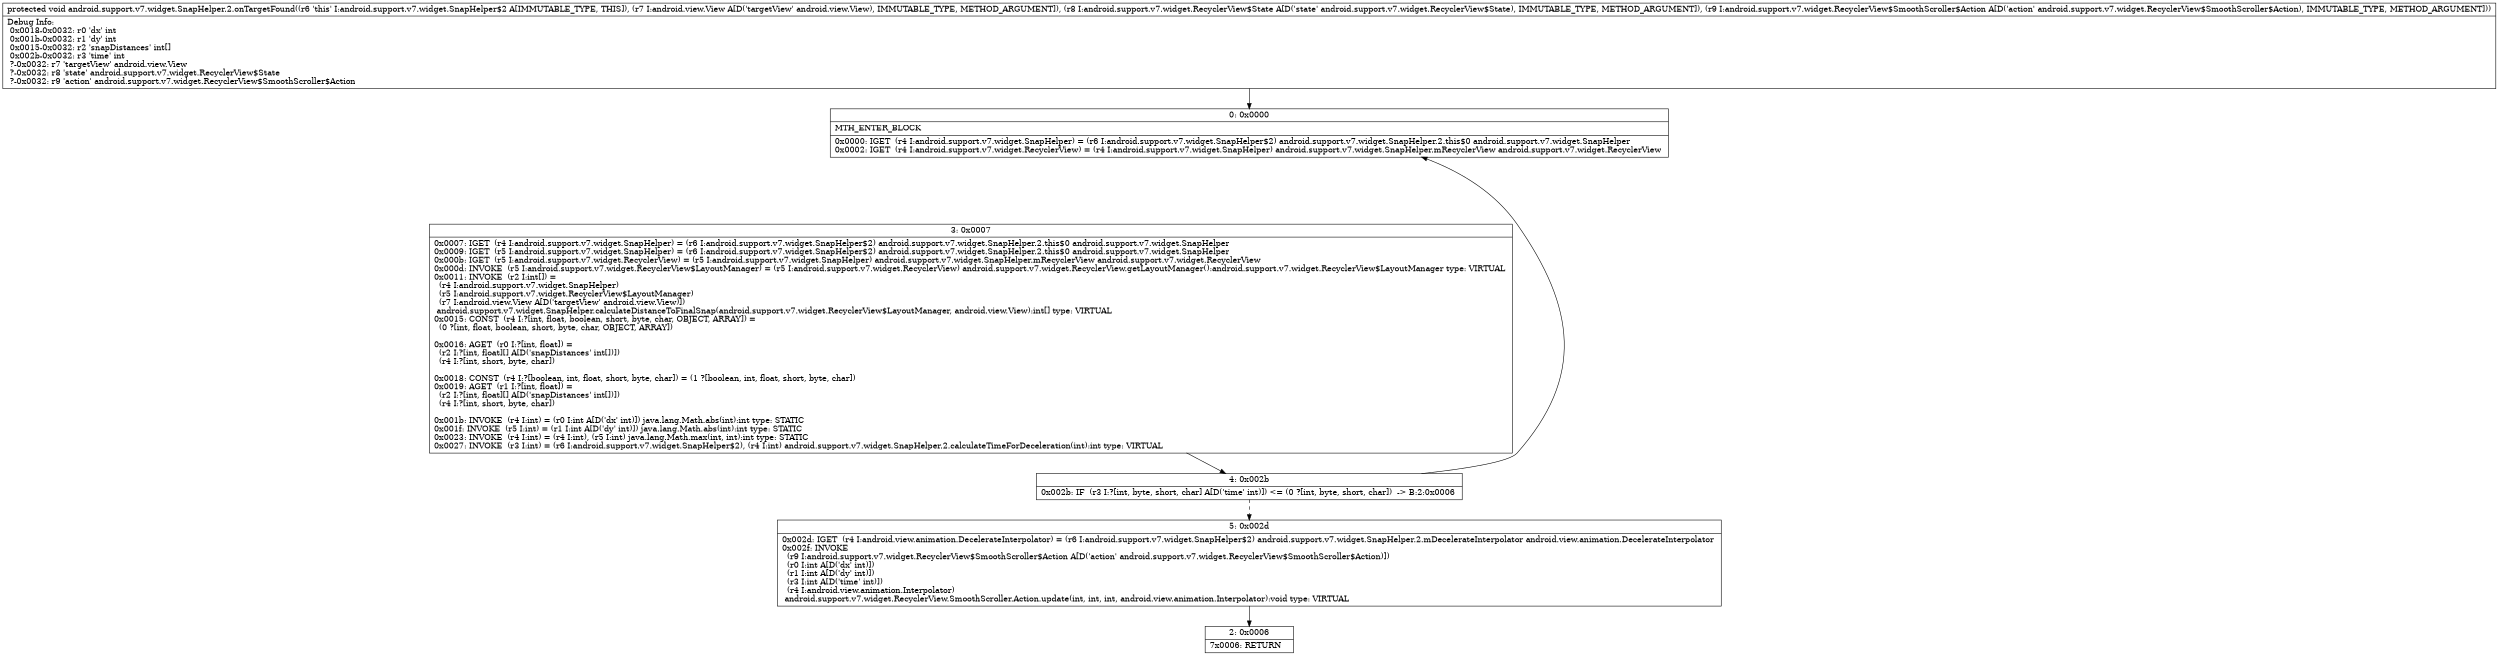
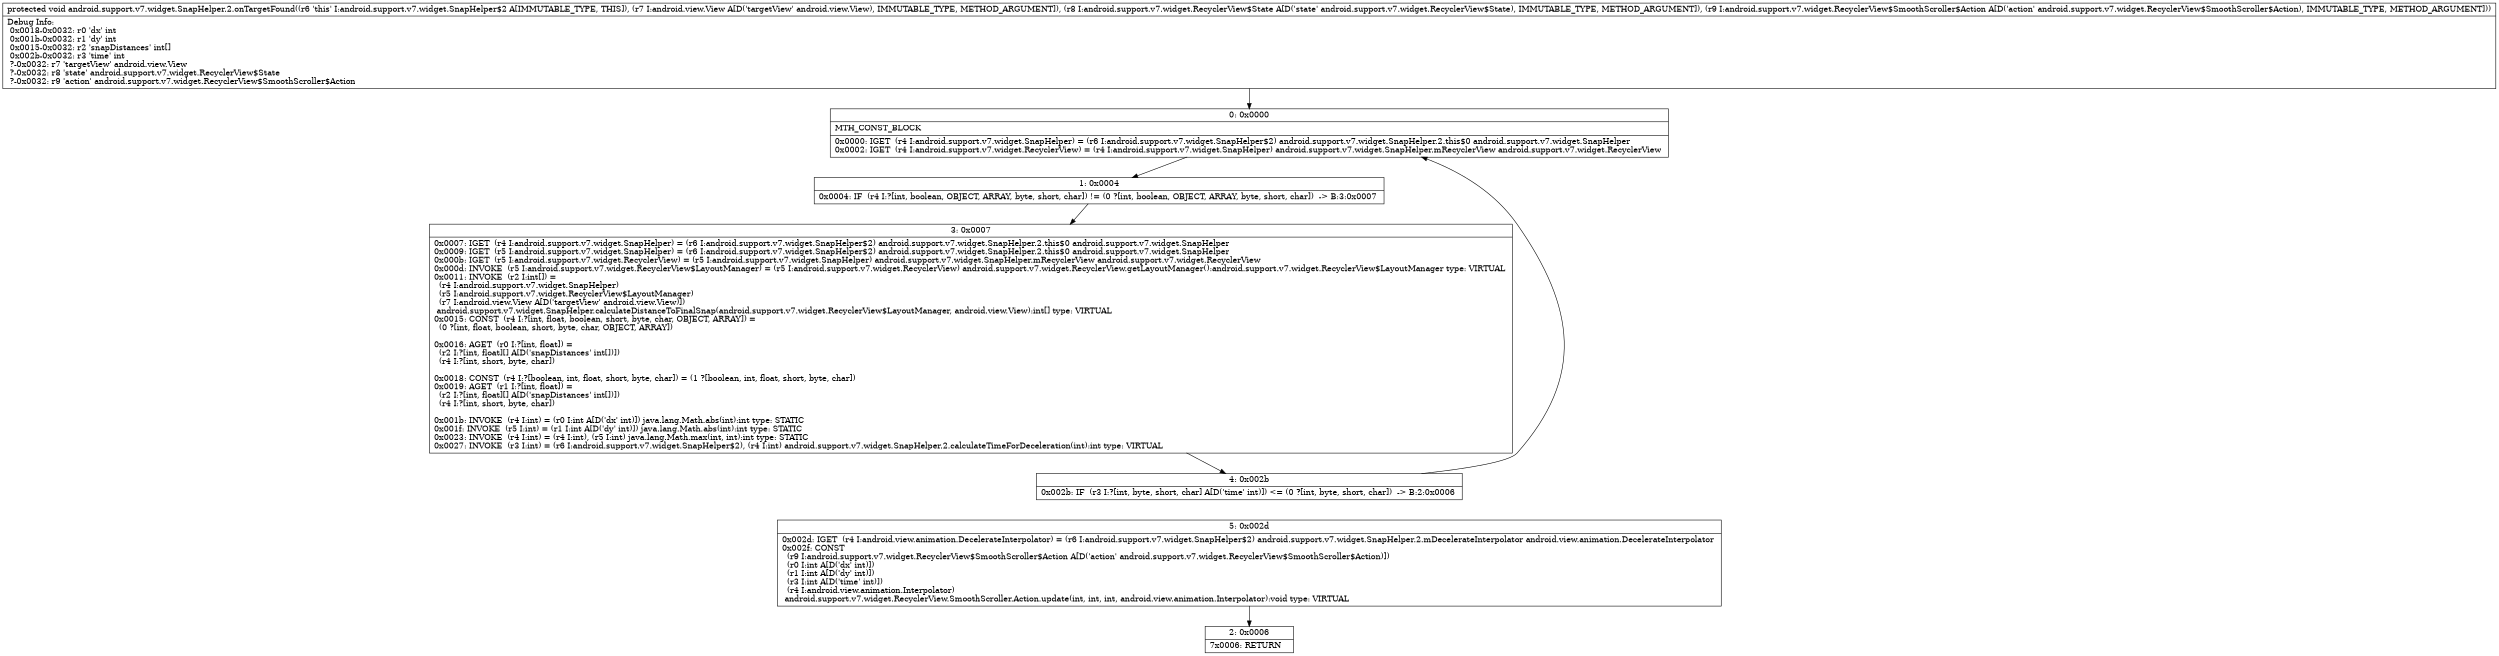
node "0: 0x0000": text "MTH_ENTER_BLOCK" -> "MTH_CONST_BLOCK"
node "1: 0x0004": added
edge "4: 0x002b" -> "5: 0x002d": removed
node "5: 0x002d": text "0x002f: INVOKE" -> "0x002f: CONST"
